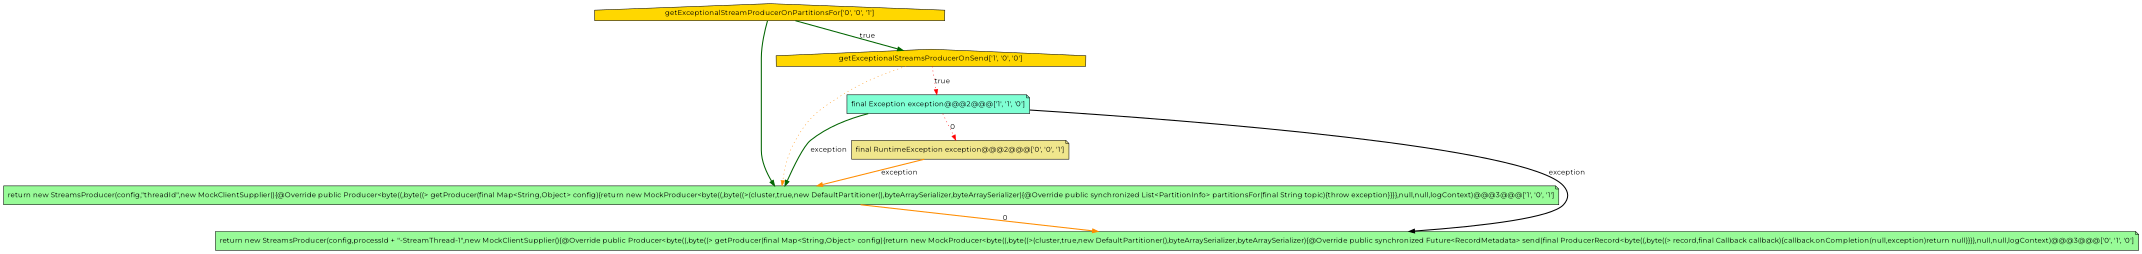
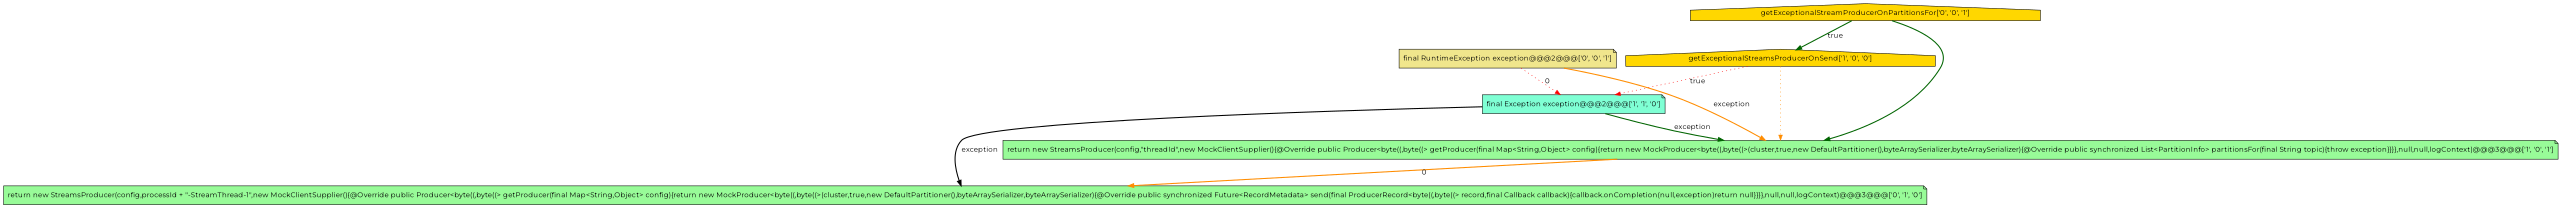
edge "final Exception exception@@@2@@@['1', '1', '0']" -> "final RuntimeException exception@@@2@@@['0', '0', '1']": reversed
